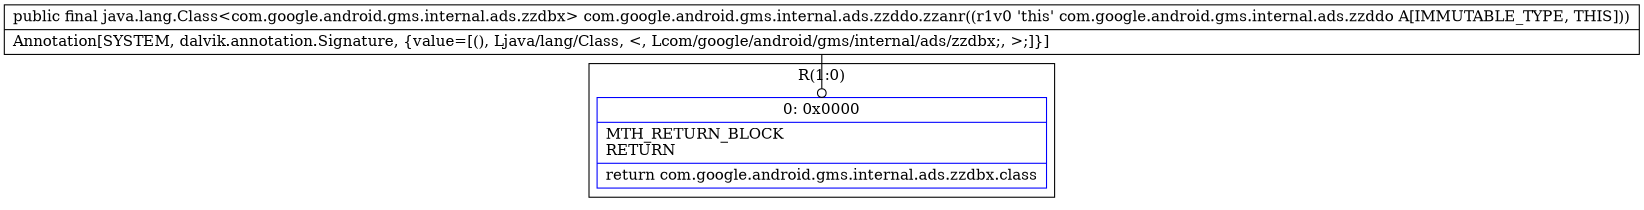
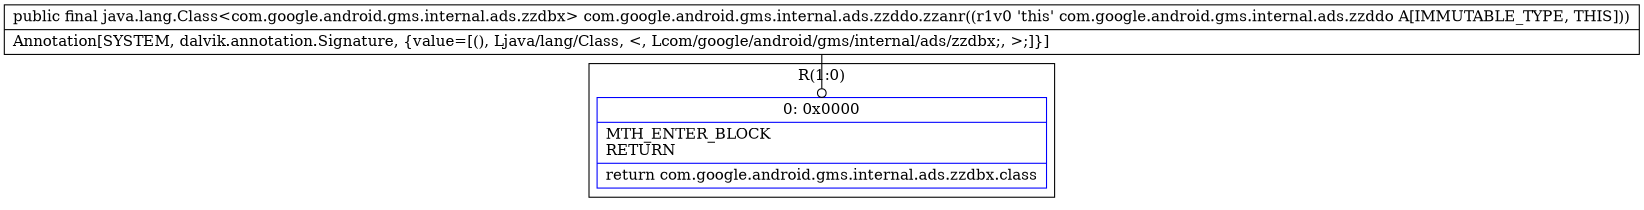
node "0: 0x0000": text "MTH_RETURN_BLOCK" -> "MTH_ENTER_BLOCK"
